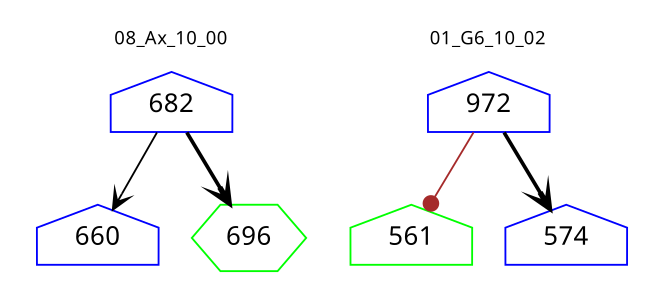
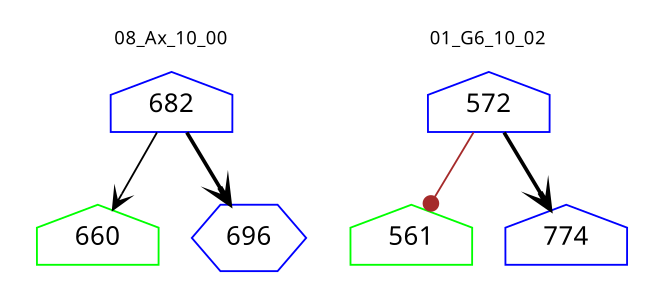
node "972": label "972" -> "572"
node "660": color blue -> green
node "696": color green -> blue
node "574": label "574" -> "774"
